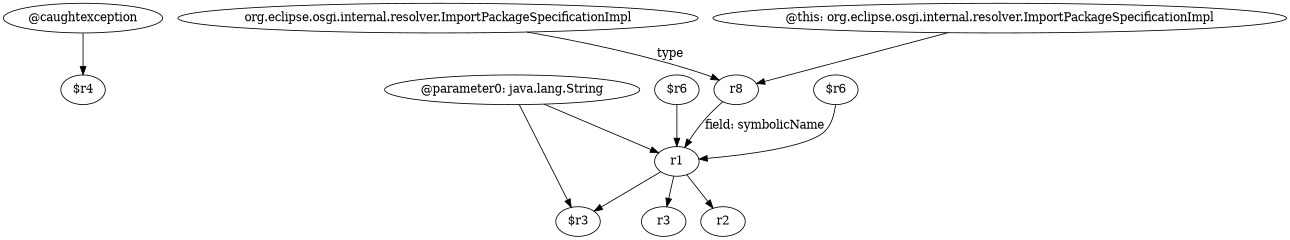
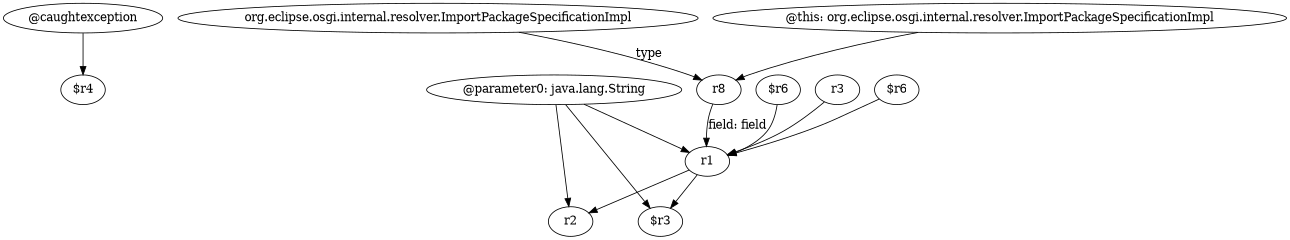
edge "r8" -> "r1": label "field: symbolicName" -> "field: field"
edge "@parameter0: java.lang.String" -> "r2": added
edge "r1" -> "r3": reversed
